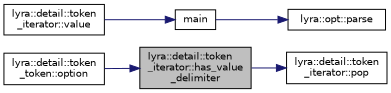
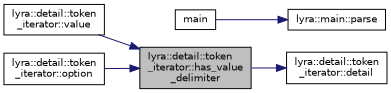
edge "lyra::detail::token _iterator::value" -> "main": now "lyra::detail::token _iterator::value" -> "lyra::detail::token _iterator::has_value _delimiter"
node "lyra::opt::parse": label "lyra::opt::parse" -> "lyra::main::parse"
node "lyra::detail::token _iterator::pop": label "lyra::detail::token _iterator::pop" -> "lyra::detail::token _iterator::detail"
node "lyra::detail::token _token::option": label "lyra::detail::token _token::option" -> "lyra::detail::token _iterator::option"
